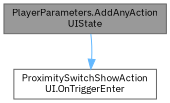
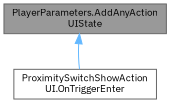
edge "PlayerParameters.AddAnyAction UIState" -> "ProximitySwitchShowAction UI.OnTriggerEnter": reversed
